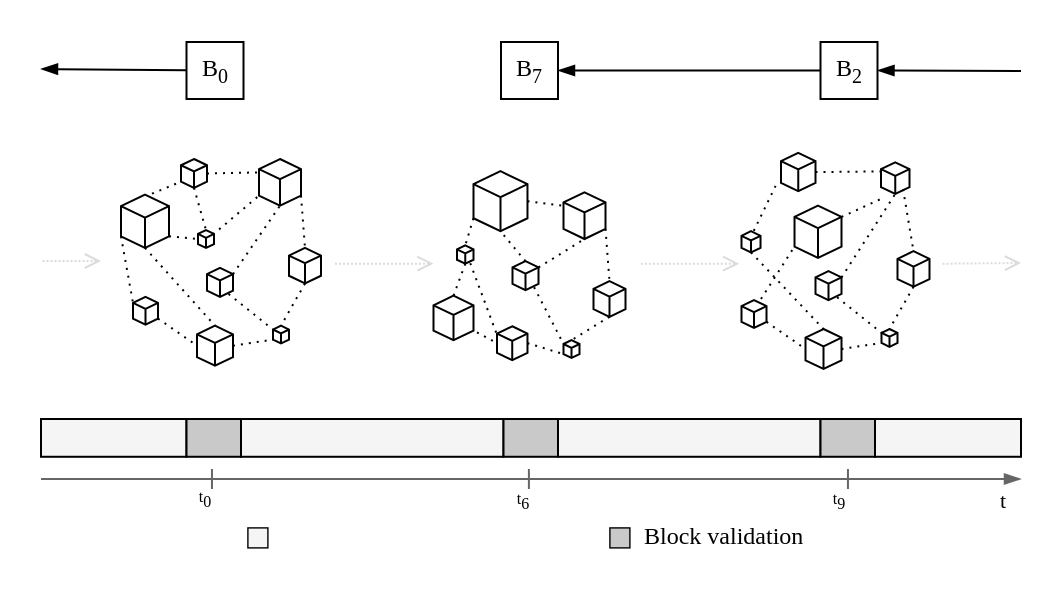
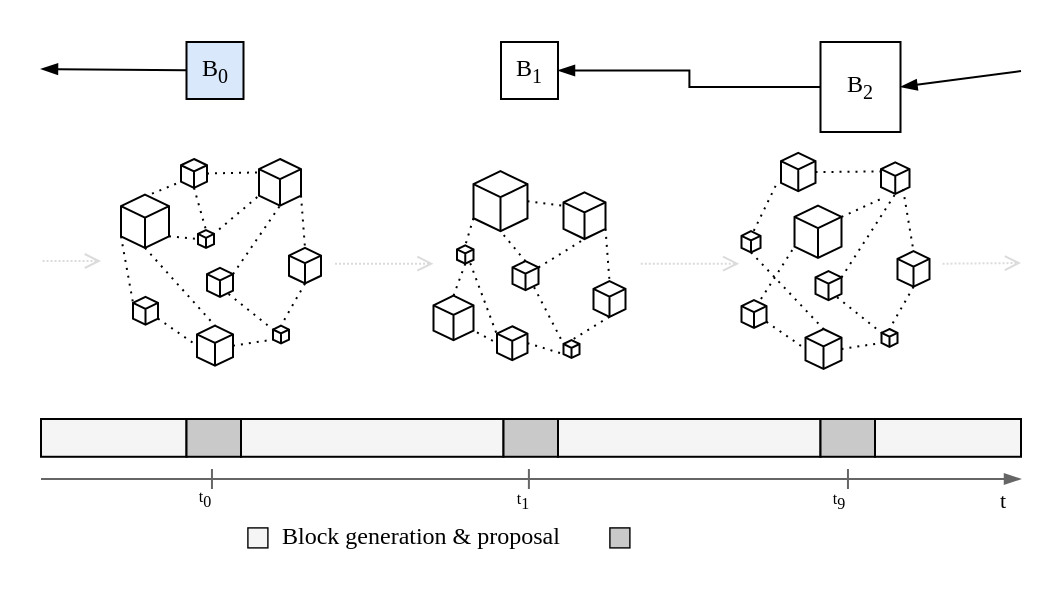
node "B0": fillcolor #ffffff -> #dae8fc
node "B7": label "B7" -> "B1"
node "B2": size 57x57 -> 80x90
node "t6": label "t6" -> "t1"
node "Block generation & proposal": added
node "Block validation": removed
